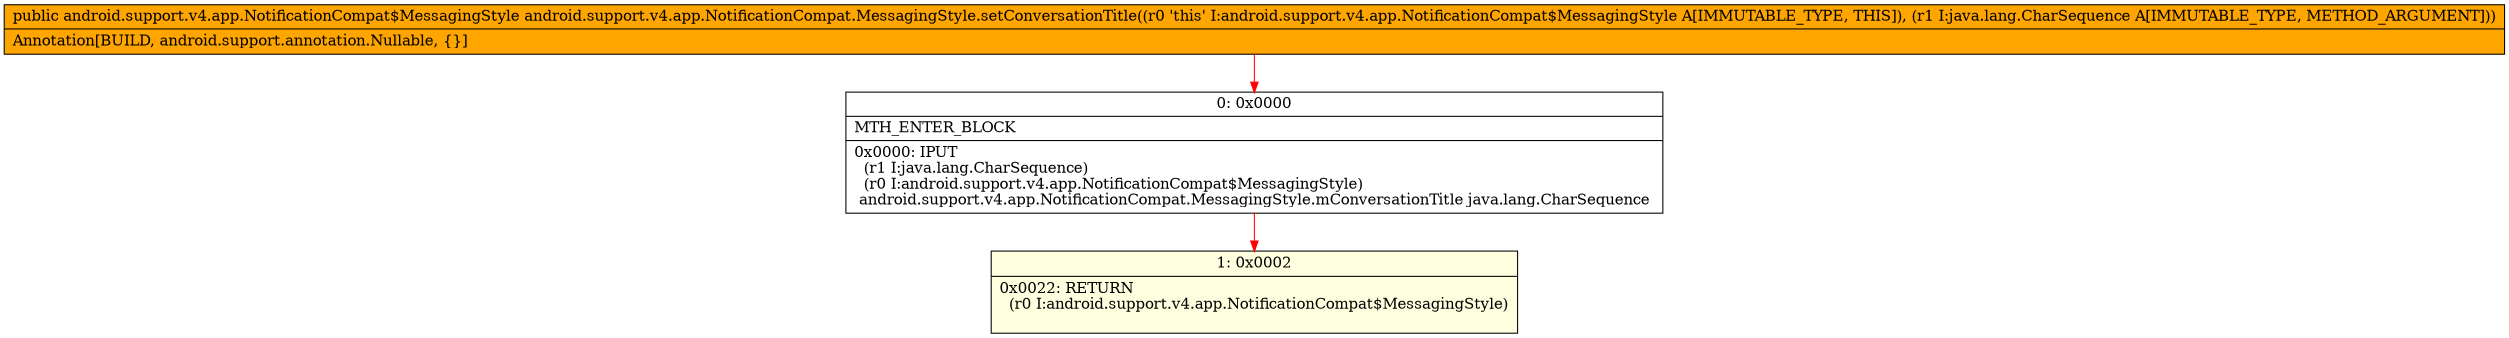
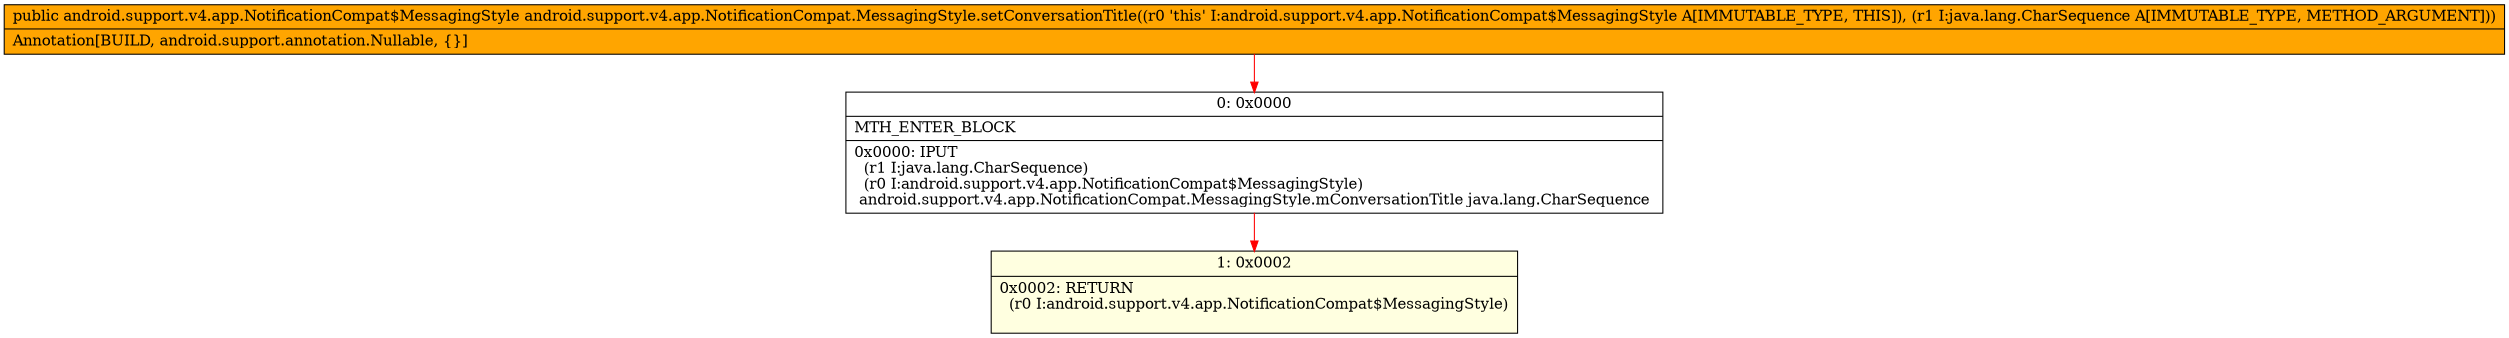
node "1: 0x0002": text "0x0022: RETURN" -> "0x0002: RETURN"
